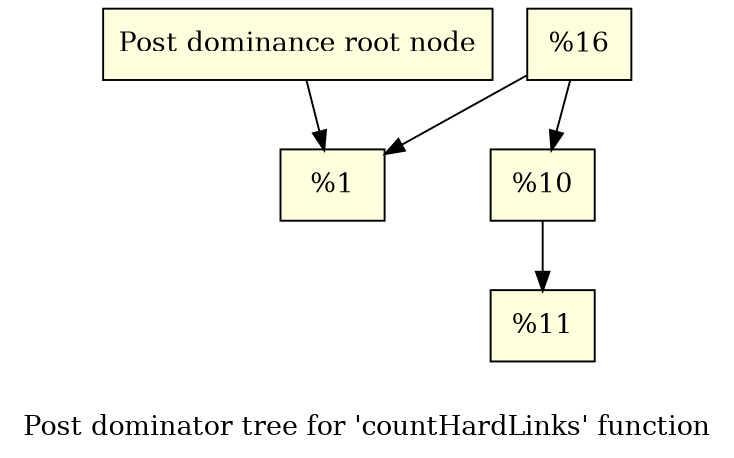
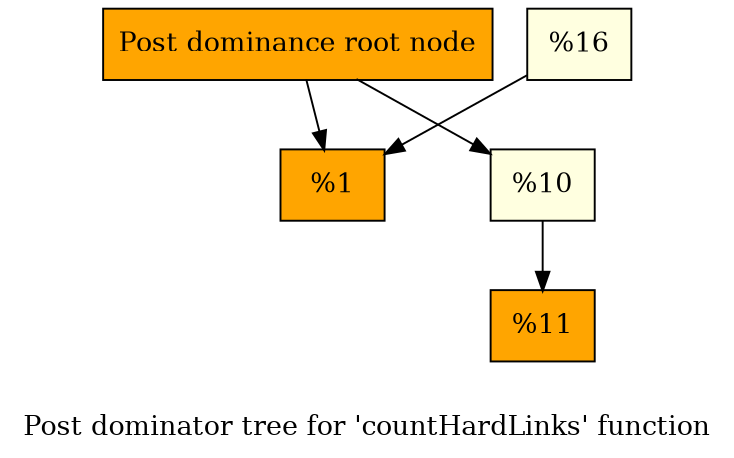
node "Post dominance root node": fillcolor lightyellow -> orange
edge "%16" -> "%10": now "Post dominance root node" -> "%10"
node "%1": fillcolor lightyellow -> orange
node "%11": fillcolor lightyellow -> orange
